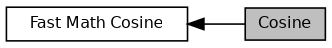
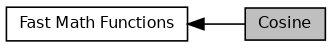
node "Fast Math Cosine": label "Fast Math Cosine" -> "Fast Math Functions"
